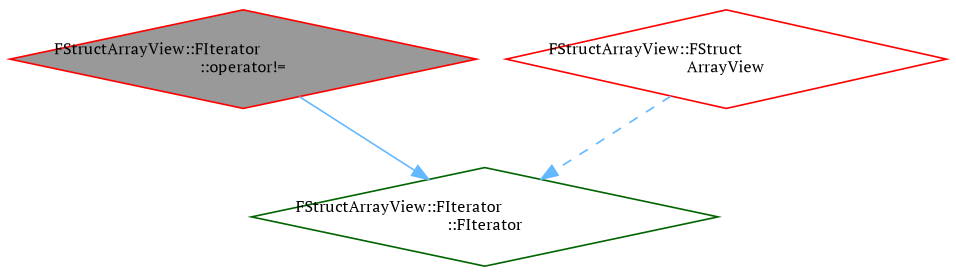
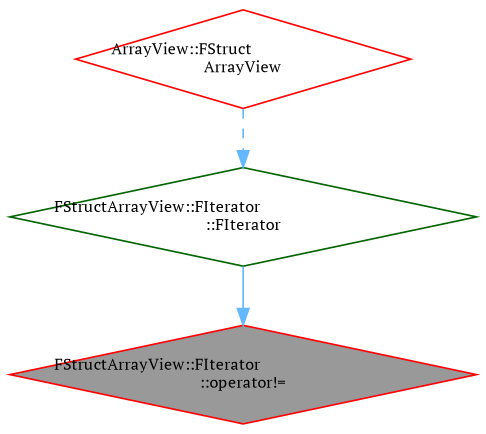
node "FStructArrayView::FStruct ArrayView": label "FStructArrayView::FStruct ArrayView" -> "ArrayView::FStruct ArrayView"
edge "FStructArrayView::FIterator ::operator!=" -> "FStructArrayView::FIterator ::FIterator": reversed
